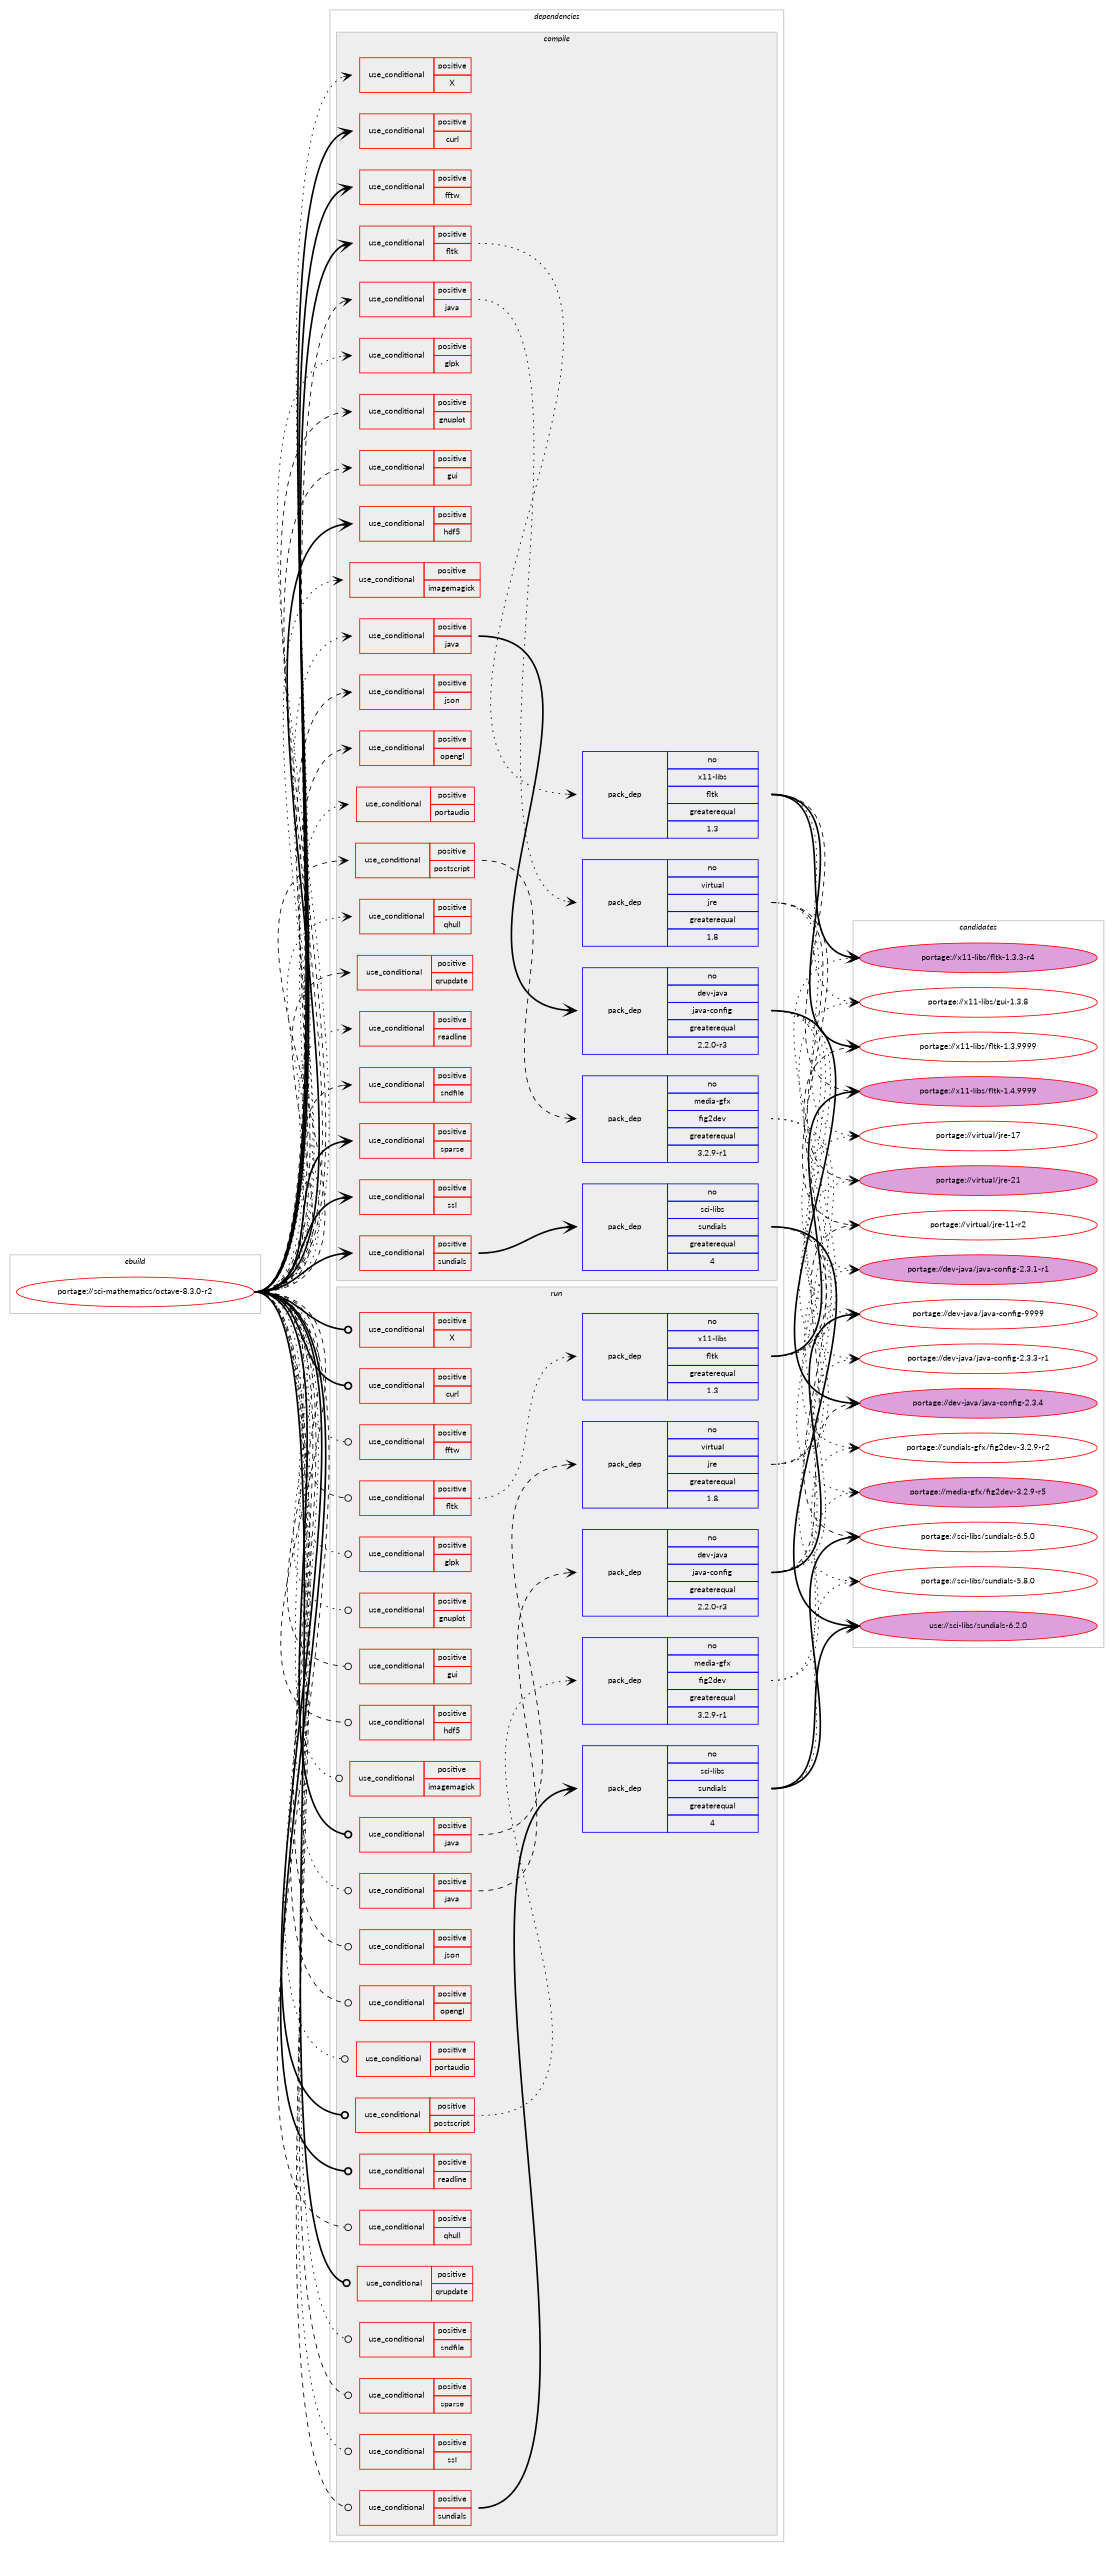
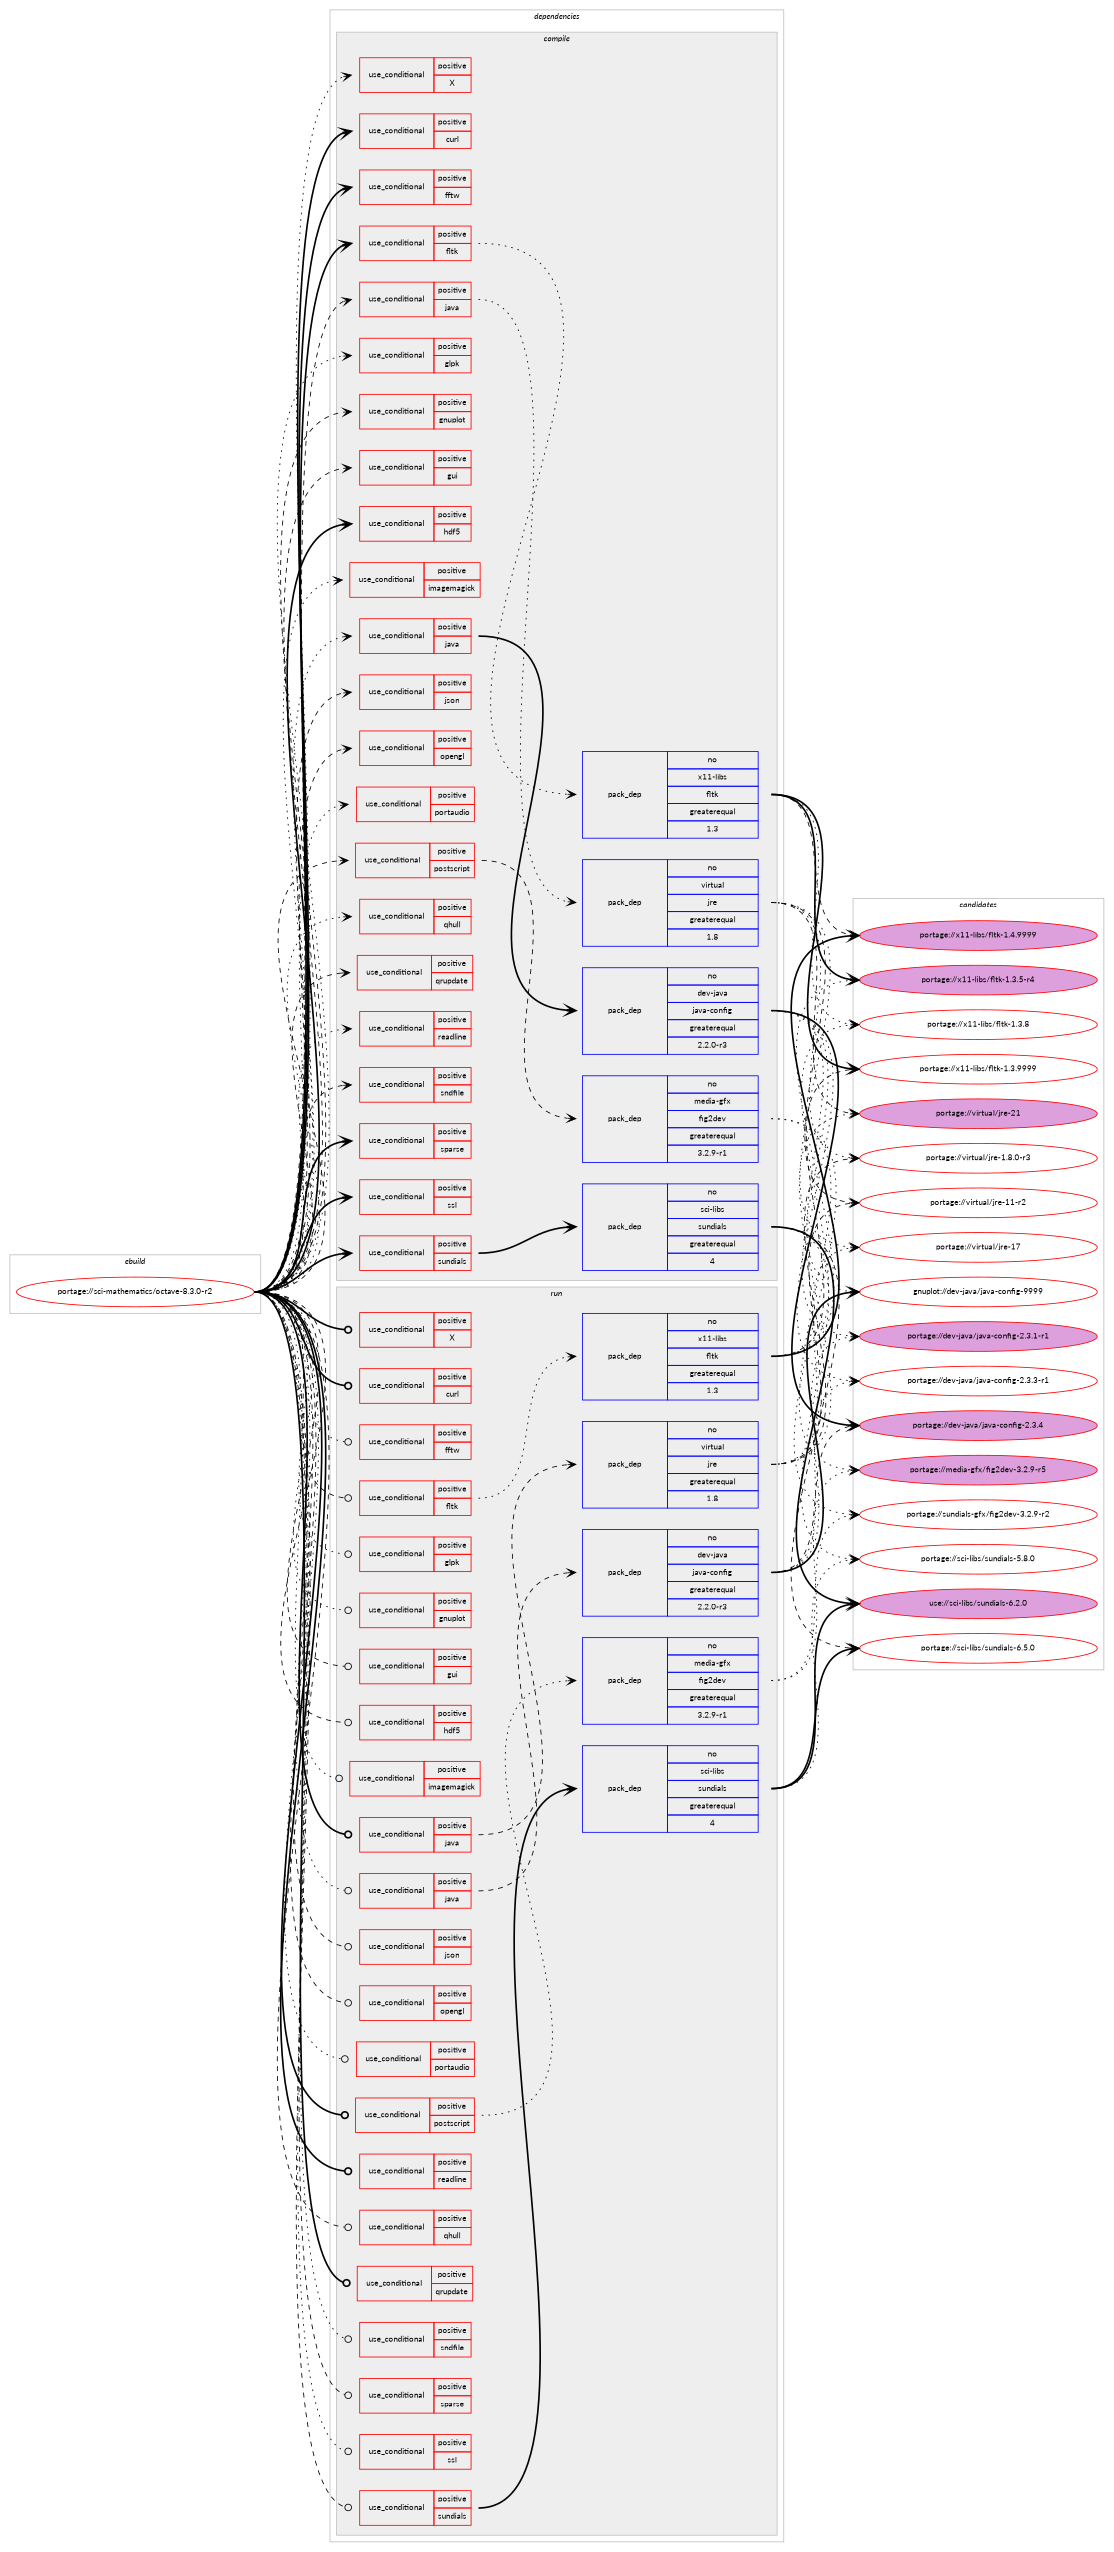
node "portage://x11-libs/fltk-1.3.3-r4": label "portage://x11-libs/fltk-1.3.3-r4" -> "portage://x11-libs/fltk-1.3.5-r4"
node "portage://x11-libs/gui-1.3.8": label "portage://x11-libs/gui-1.3.8" -> "portage://x11-libs/fltk-1.3.8"
node "portage://virtual/jre-1.8.0-r3": added
node "portage://dev-java/java-config-9999": label "portage://dev-java/java-config-9999" -> "gnuplot://dev-java/java-config-9999"
